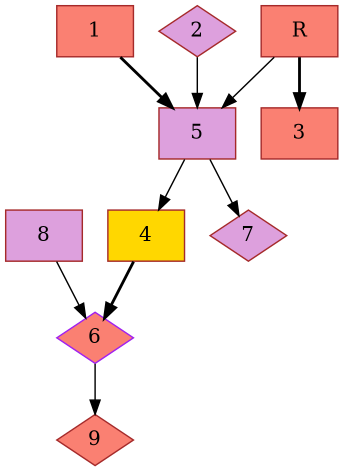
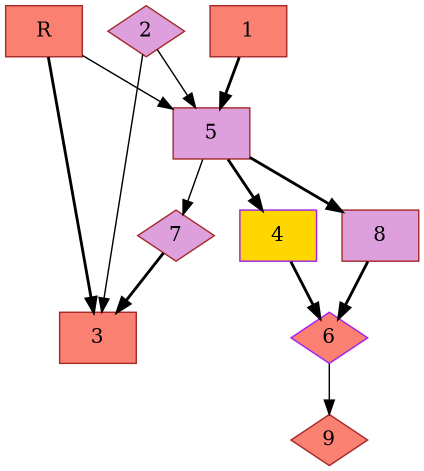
edge "2" -> "3": added
edge "5" -> "4": style solid -> bold
edge "5" -> "8": added
node "4": color brown -> purple
edge "7" -> "3": added
edge "8" -> "6": style solid -> bold
